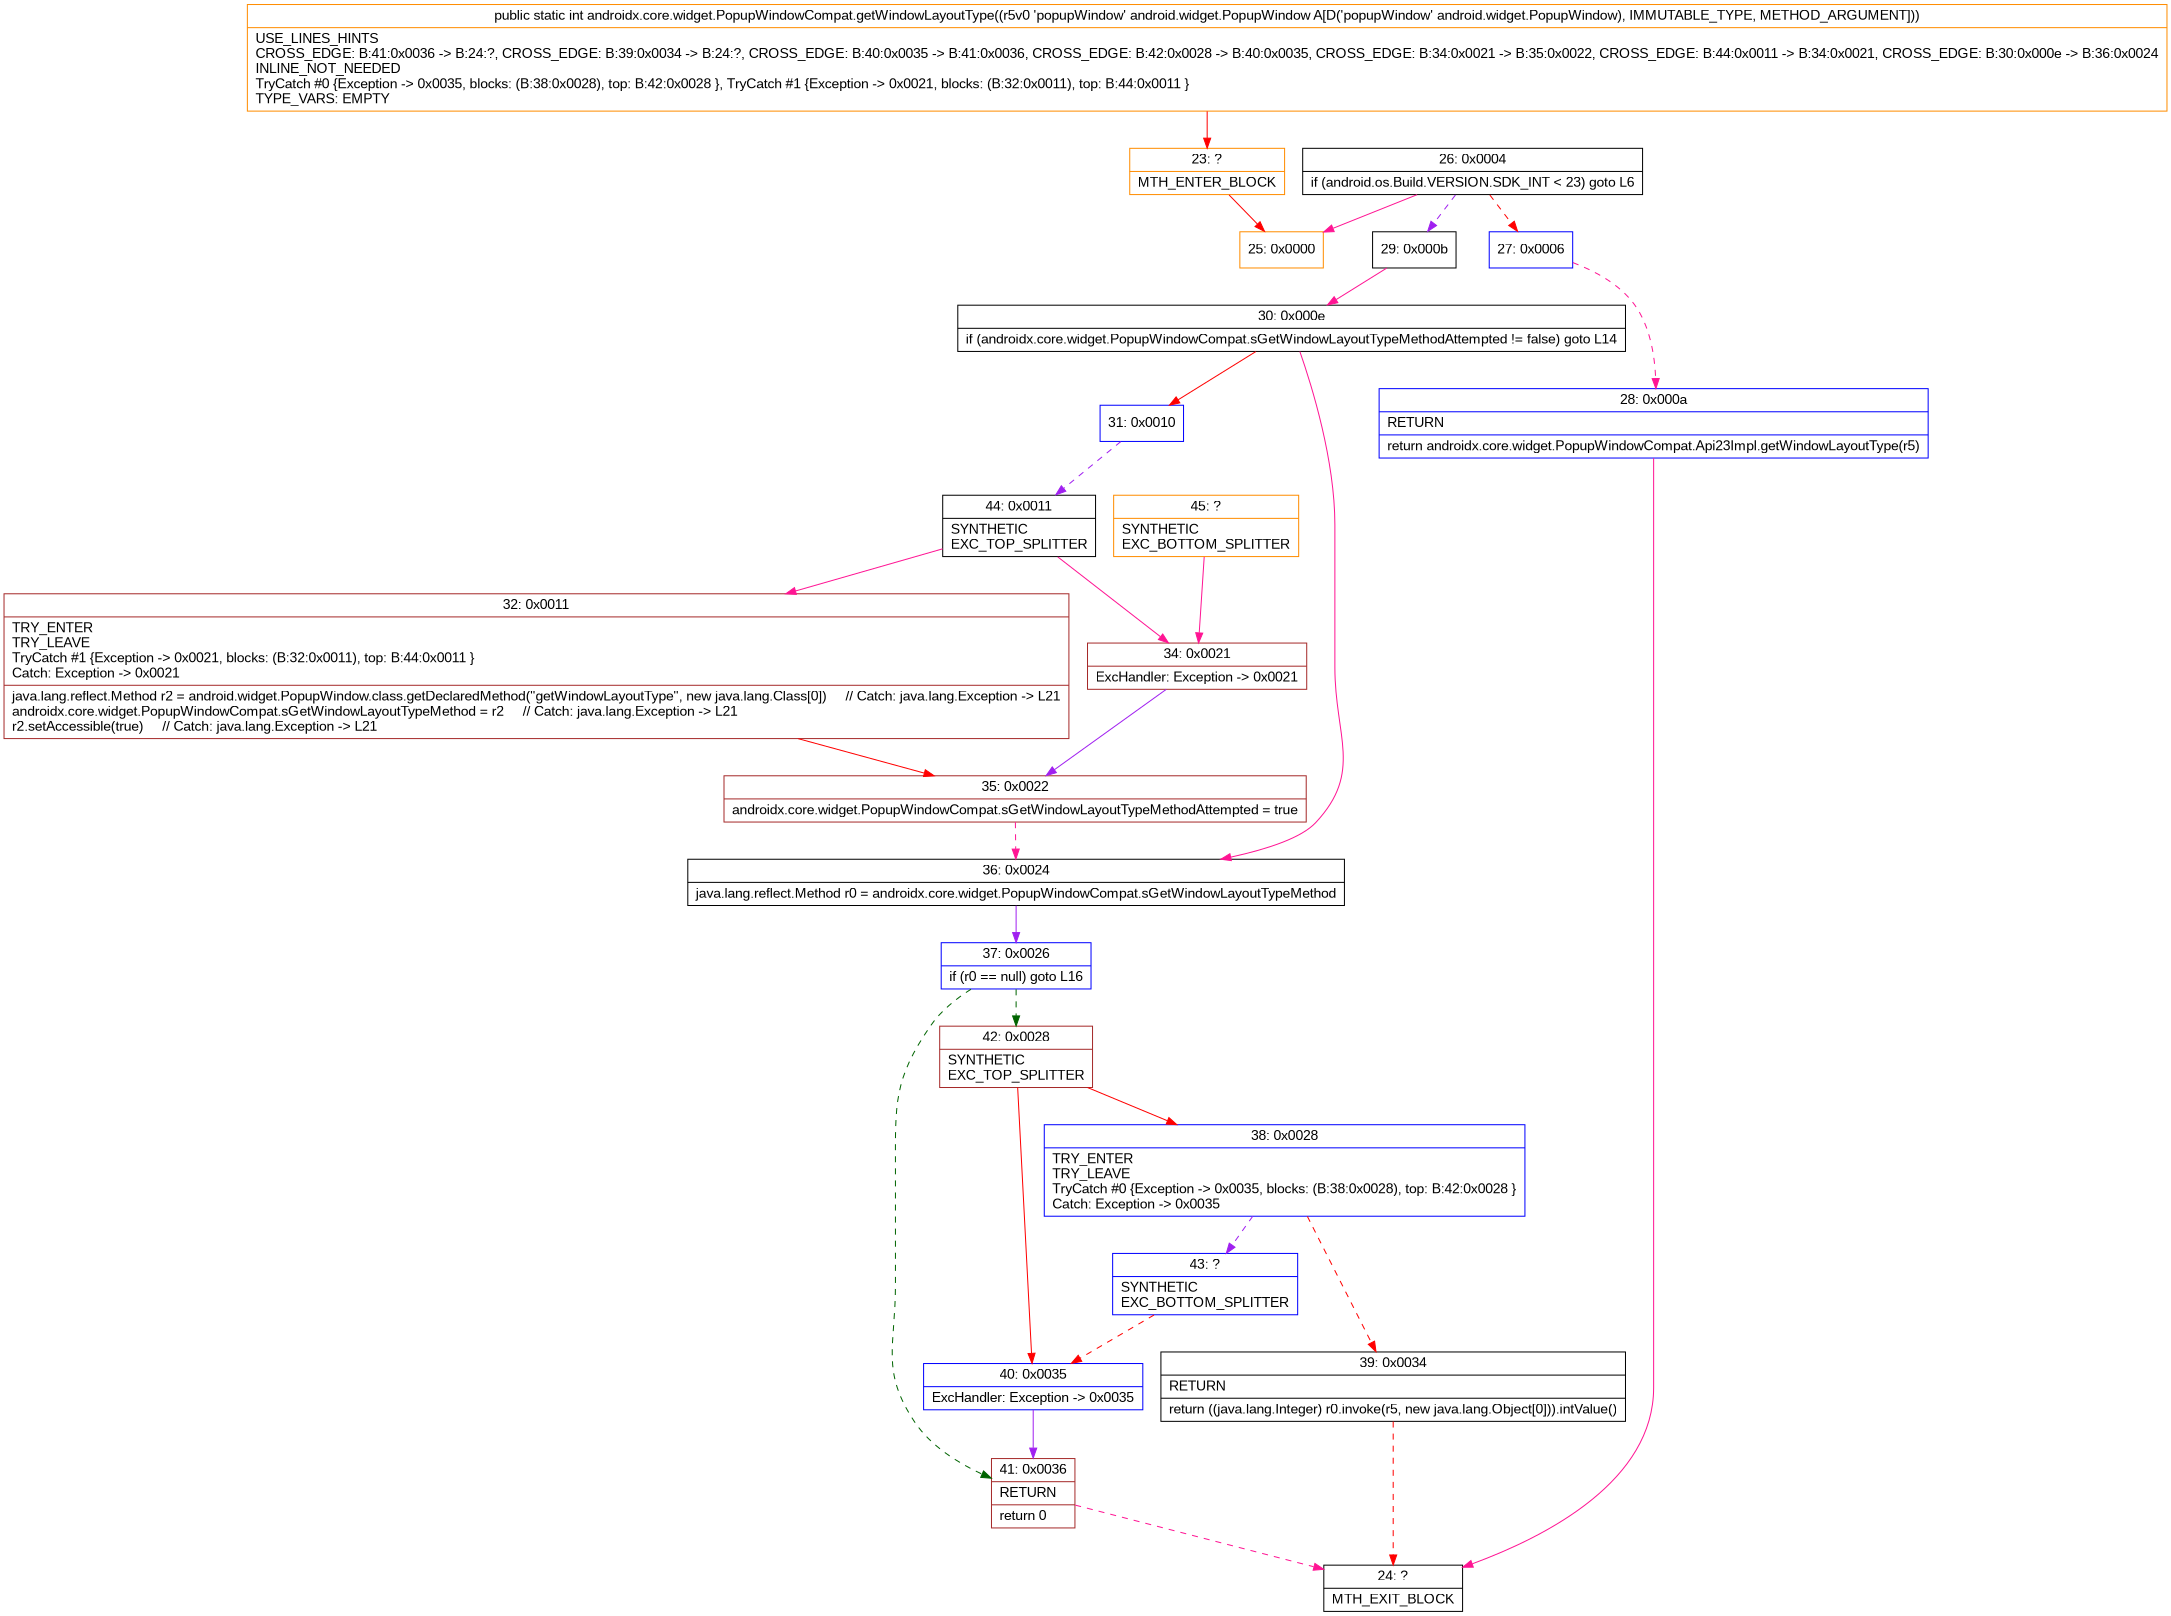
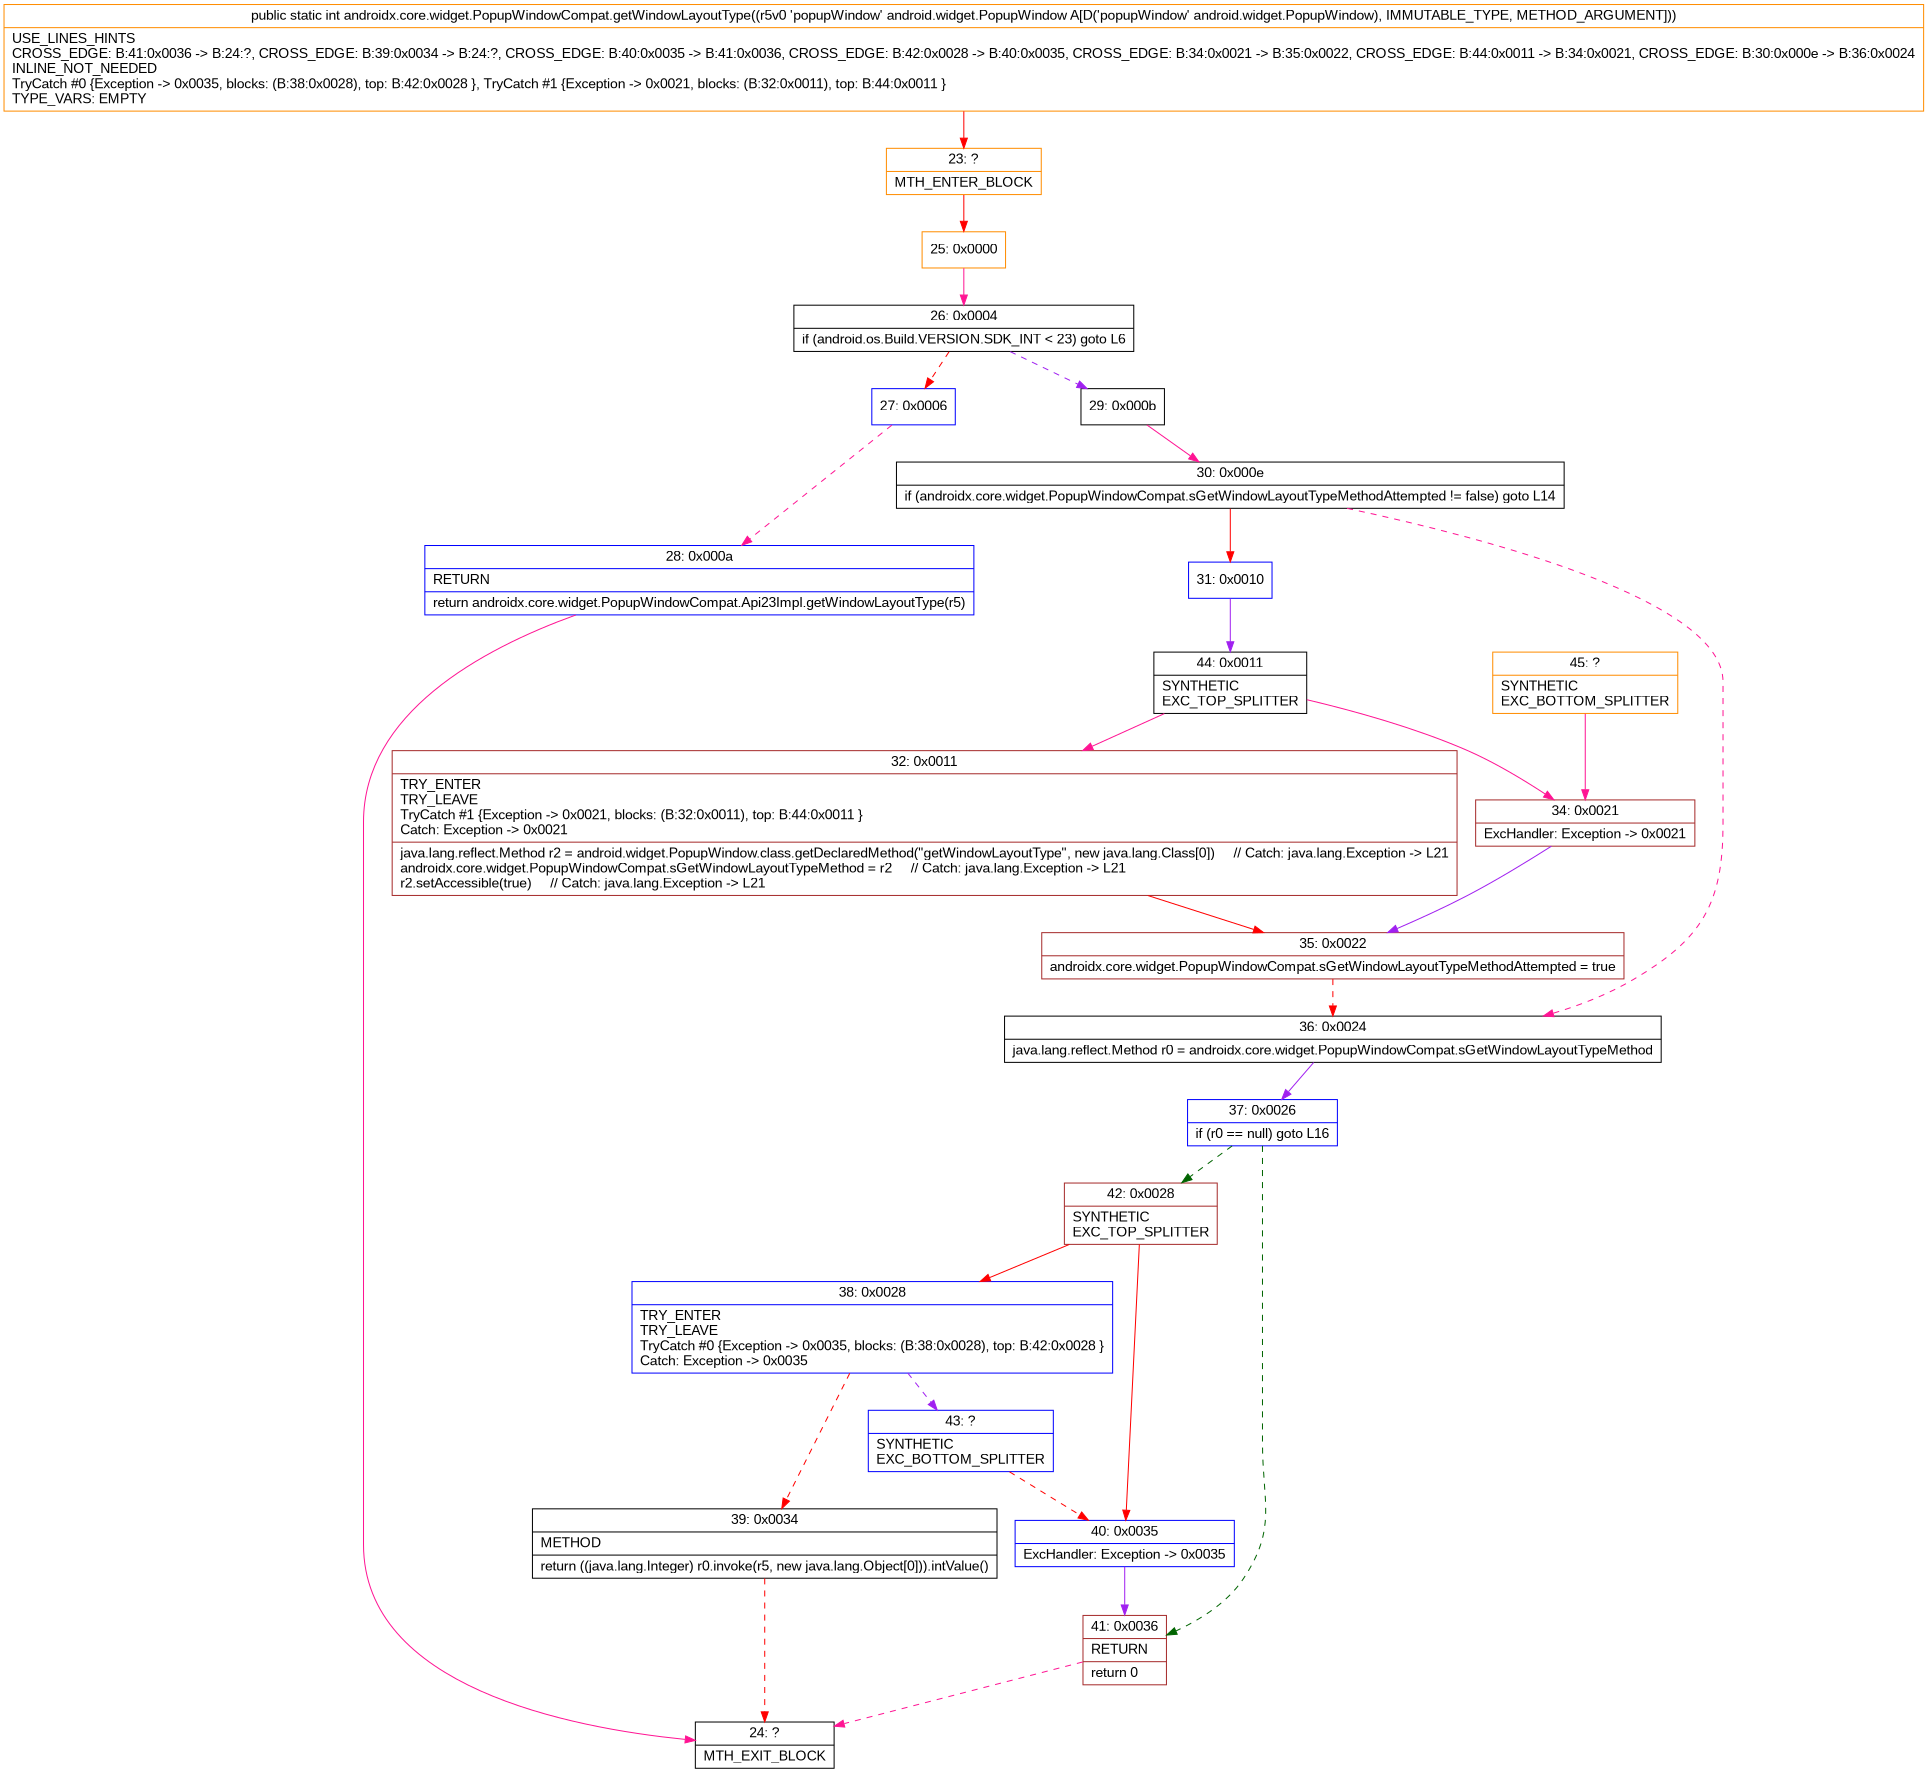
edge "26: 0x0004" -> "25: 0x0000": reversed
edge "31: 0x0010" -> "44: 0x0011": style dashed -> solid
edge "30: 0x000e" -> "36: 0x0024": style solid -> dashed
edge "35: 0x0022" -> "36: 0x0024": color deeppink -> red
node "39: 0x0034": text "RETURN" -> "METHOD"
